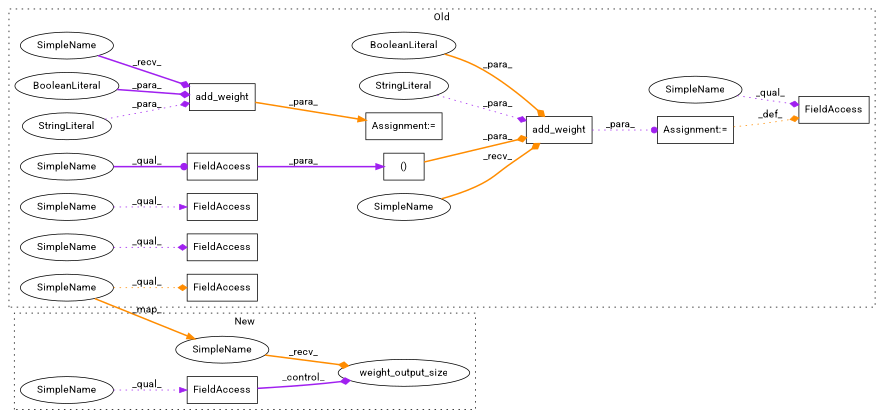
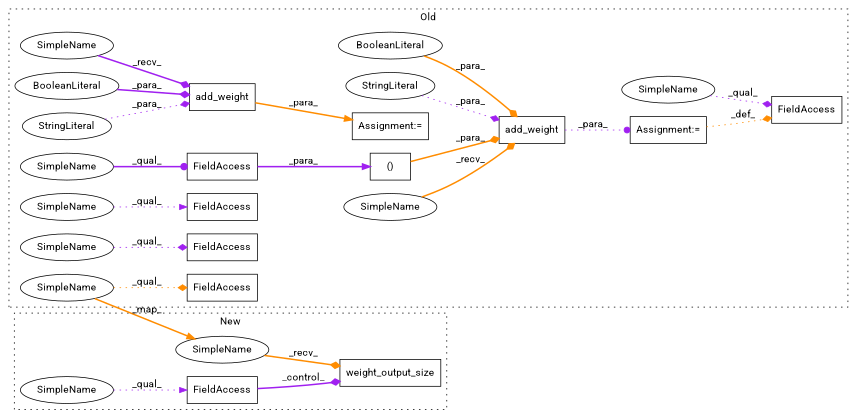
node "weight_output_size": shape ellipse -> box
